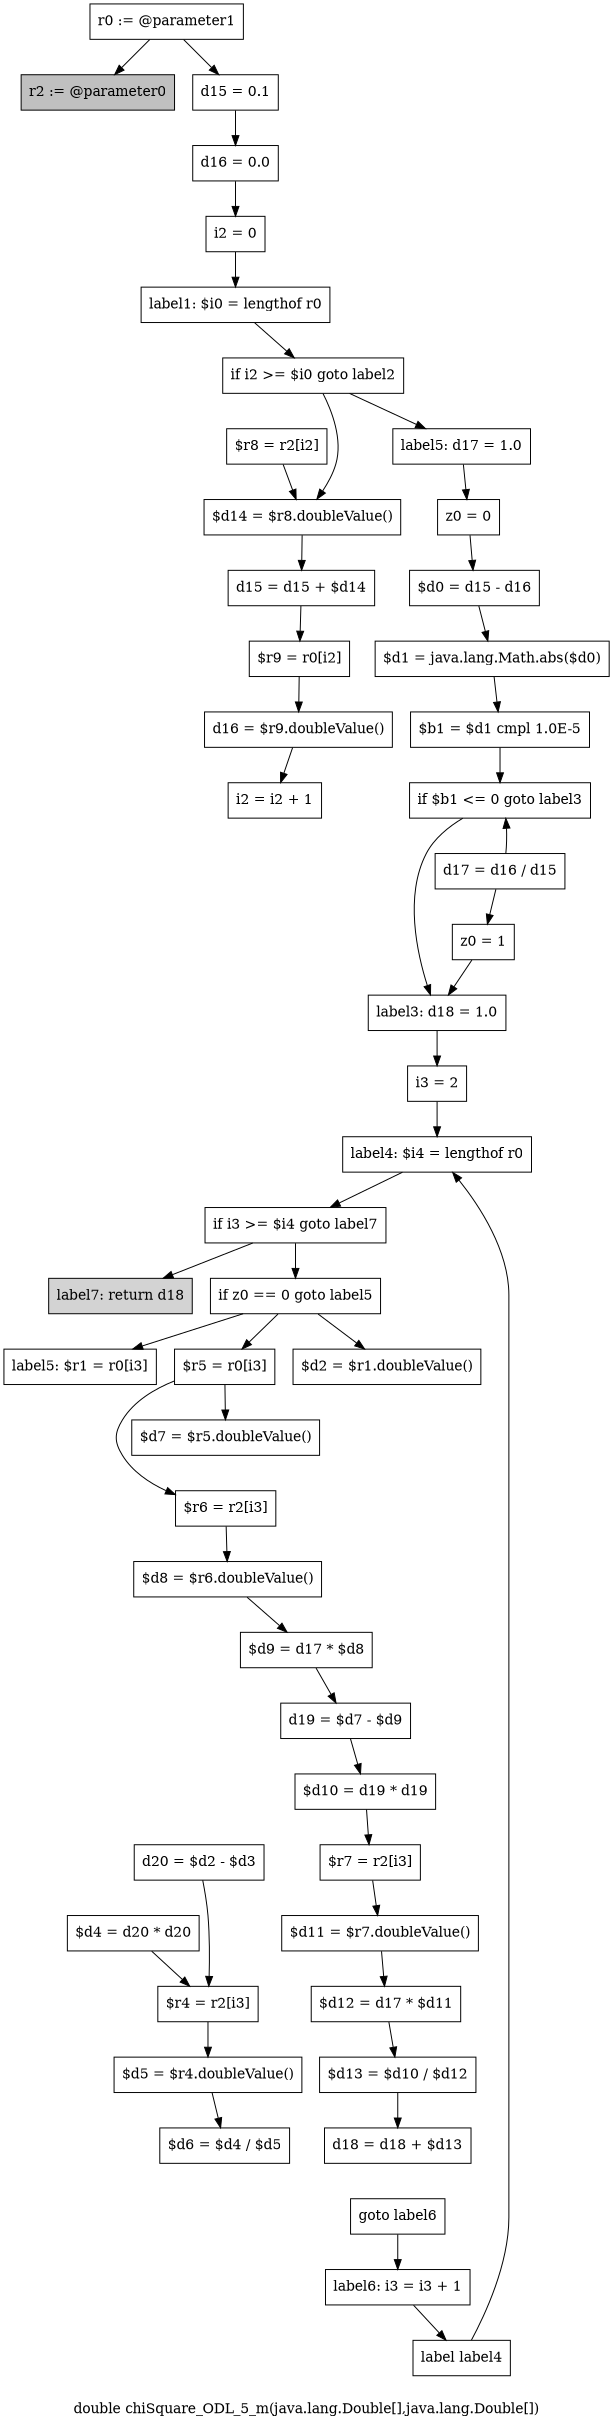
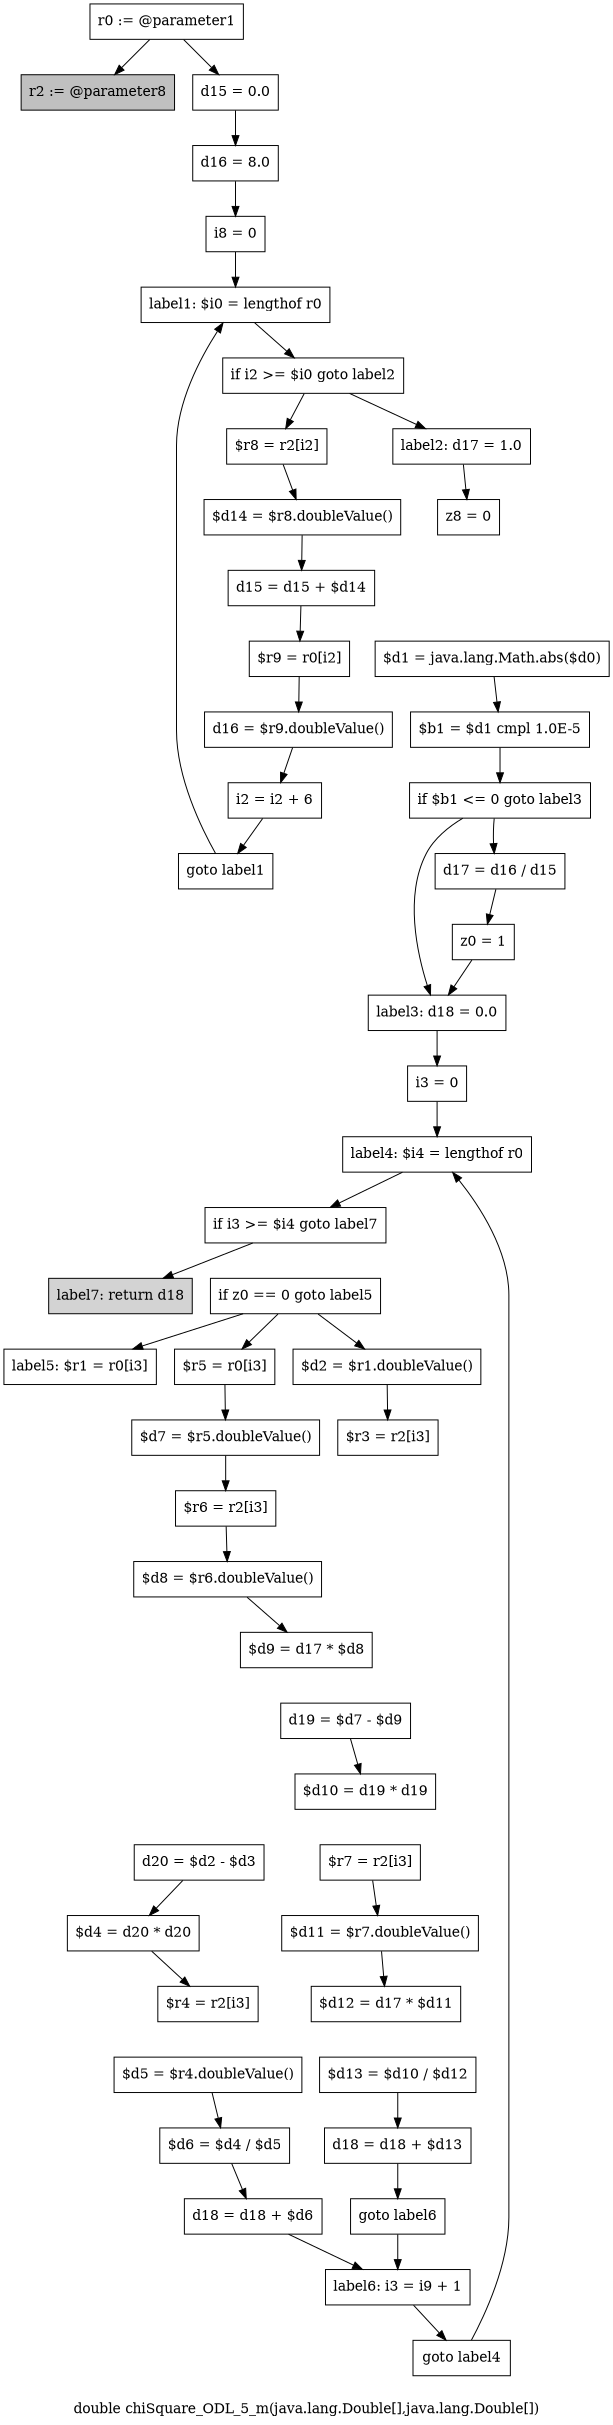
node "r2 := @parameter0": label "r2 := @parameter0" -> "r2 := @parameter8"
node "d15 = 0.1": label "d15 = 0.1" -> "d15 = 0.0"
node "d16 = 0.0": label "d16 = 0.0" -> "d16 = 8.0"
node "i2 = 0": label "i2 = 0" -> "i8 = 0"
edge "if i2 >= $i0 goto label2" -> "$d14 = $r8.doubleValue()": now "if i2 >= $i0 goto label2" -> "$r8 = r2[i2]"
node "label5: d17 = 1.0": label "label5: d17 = 1.0" -> "label2: d17 = 1.0"
node "z0 = 0": label "z0 = 0" -> "z8 = 0"
node "$d0 = d15 - d16": removed
node "i2 = i2 + 1": label "i2 = i2 + 1" -> "i2 = i2 + 6"
edge "d17 = d16 / d15" -> "if $b1 <= 0 goto label3": reversed
node "goto label1": added
node "label3: d18 = 1.0": label "label3: d18 = 1.0" -> "label3: d18 = 0.0"
node "i3 = 2": label "i3 = 2" -> "i3 = 0"
edge "if i3 >= $i4 goto label7" -> "if z0 == 0 goto label5": removed
edge "$r5 = r0[i3]" -> "$r6 = r2[i3]": now "$d7 = $r5.doubleValue()" -> "$r6 = r2[i3]"
node "$r3 = r2[i3]": added
edge "$d9 = d17 * $d8" -> "d19 = $d7 - $d9": removed
edge "$d10 = d19 * d19" -> "$r7 = r2[i3]": removed
edge "d20 = $d2 - $d3" -> "$r4 = r2[i3]": now "d20 = $d2 - $d3" -> "$d4 = d20 * d20"
edge "$r4 = r2[i3]" -> "$d5 = $r4.doubleValue()": removed
edge "$d12 = d17 * $d11" -> "$d13 = $d10 / $d12": removed
edge "d18 = d18 + $d13" -> "goto label6": added
node "d18 = d18 + $d6": added
node "label6: i3 = i3 + 1": label "label6: i3 = i3 + 1" -> "label6: i3 = i9 + 1"
node "label label4": label "label label4" -> "goto label4"
